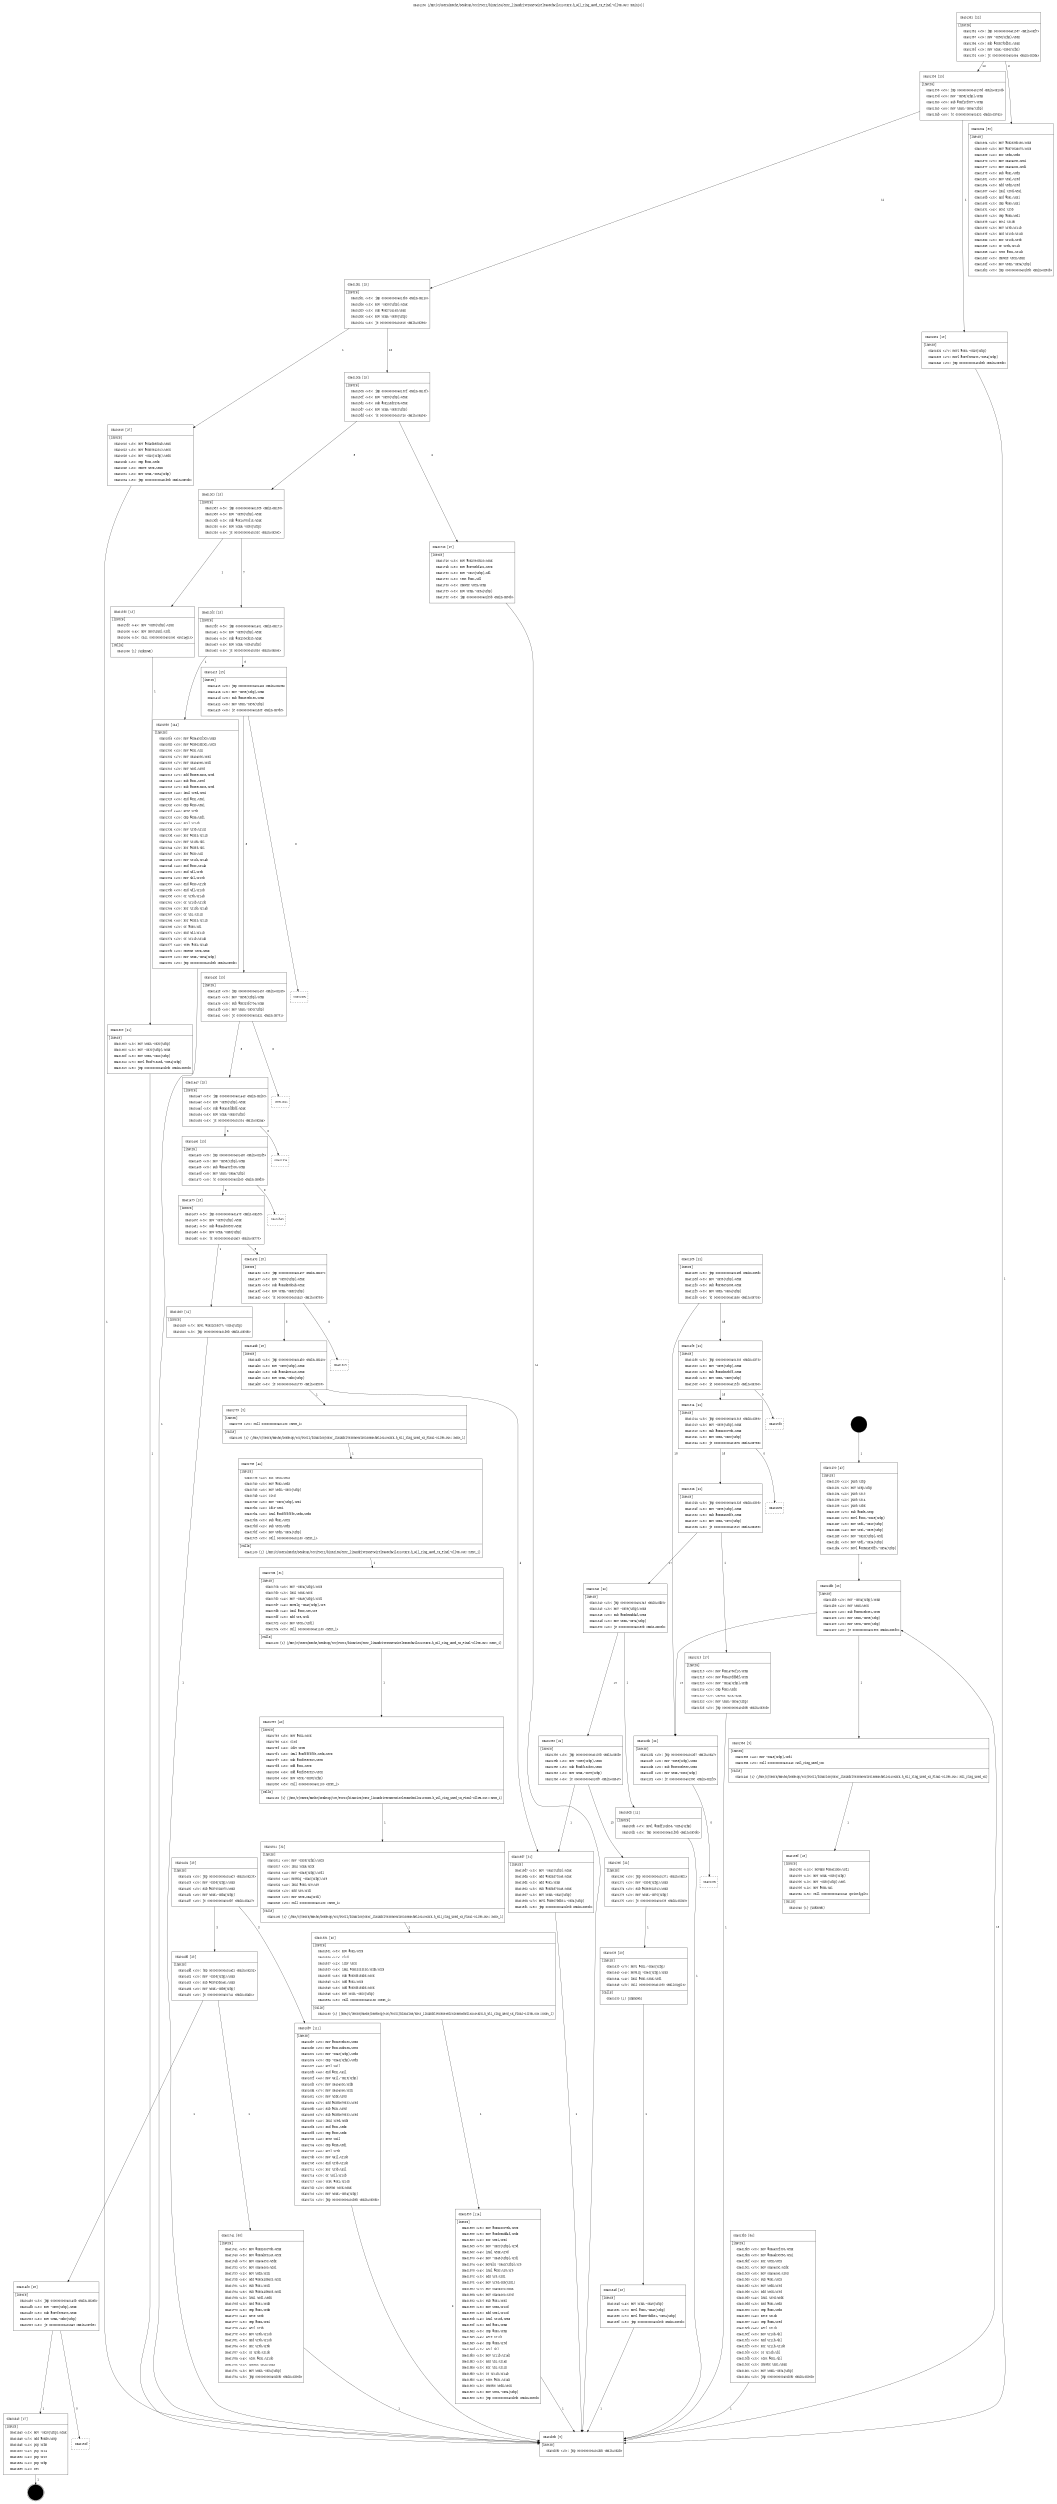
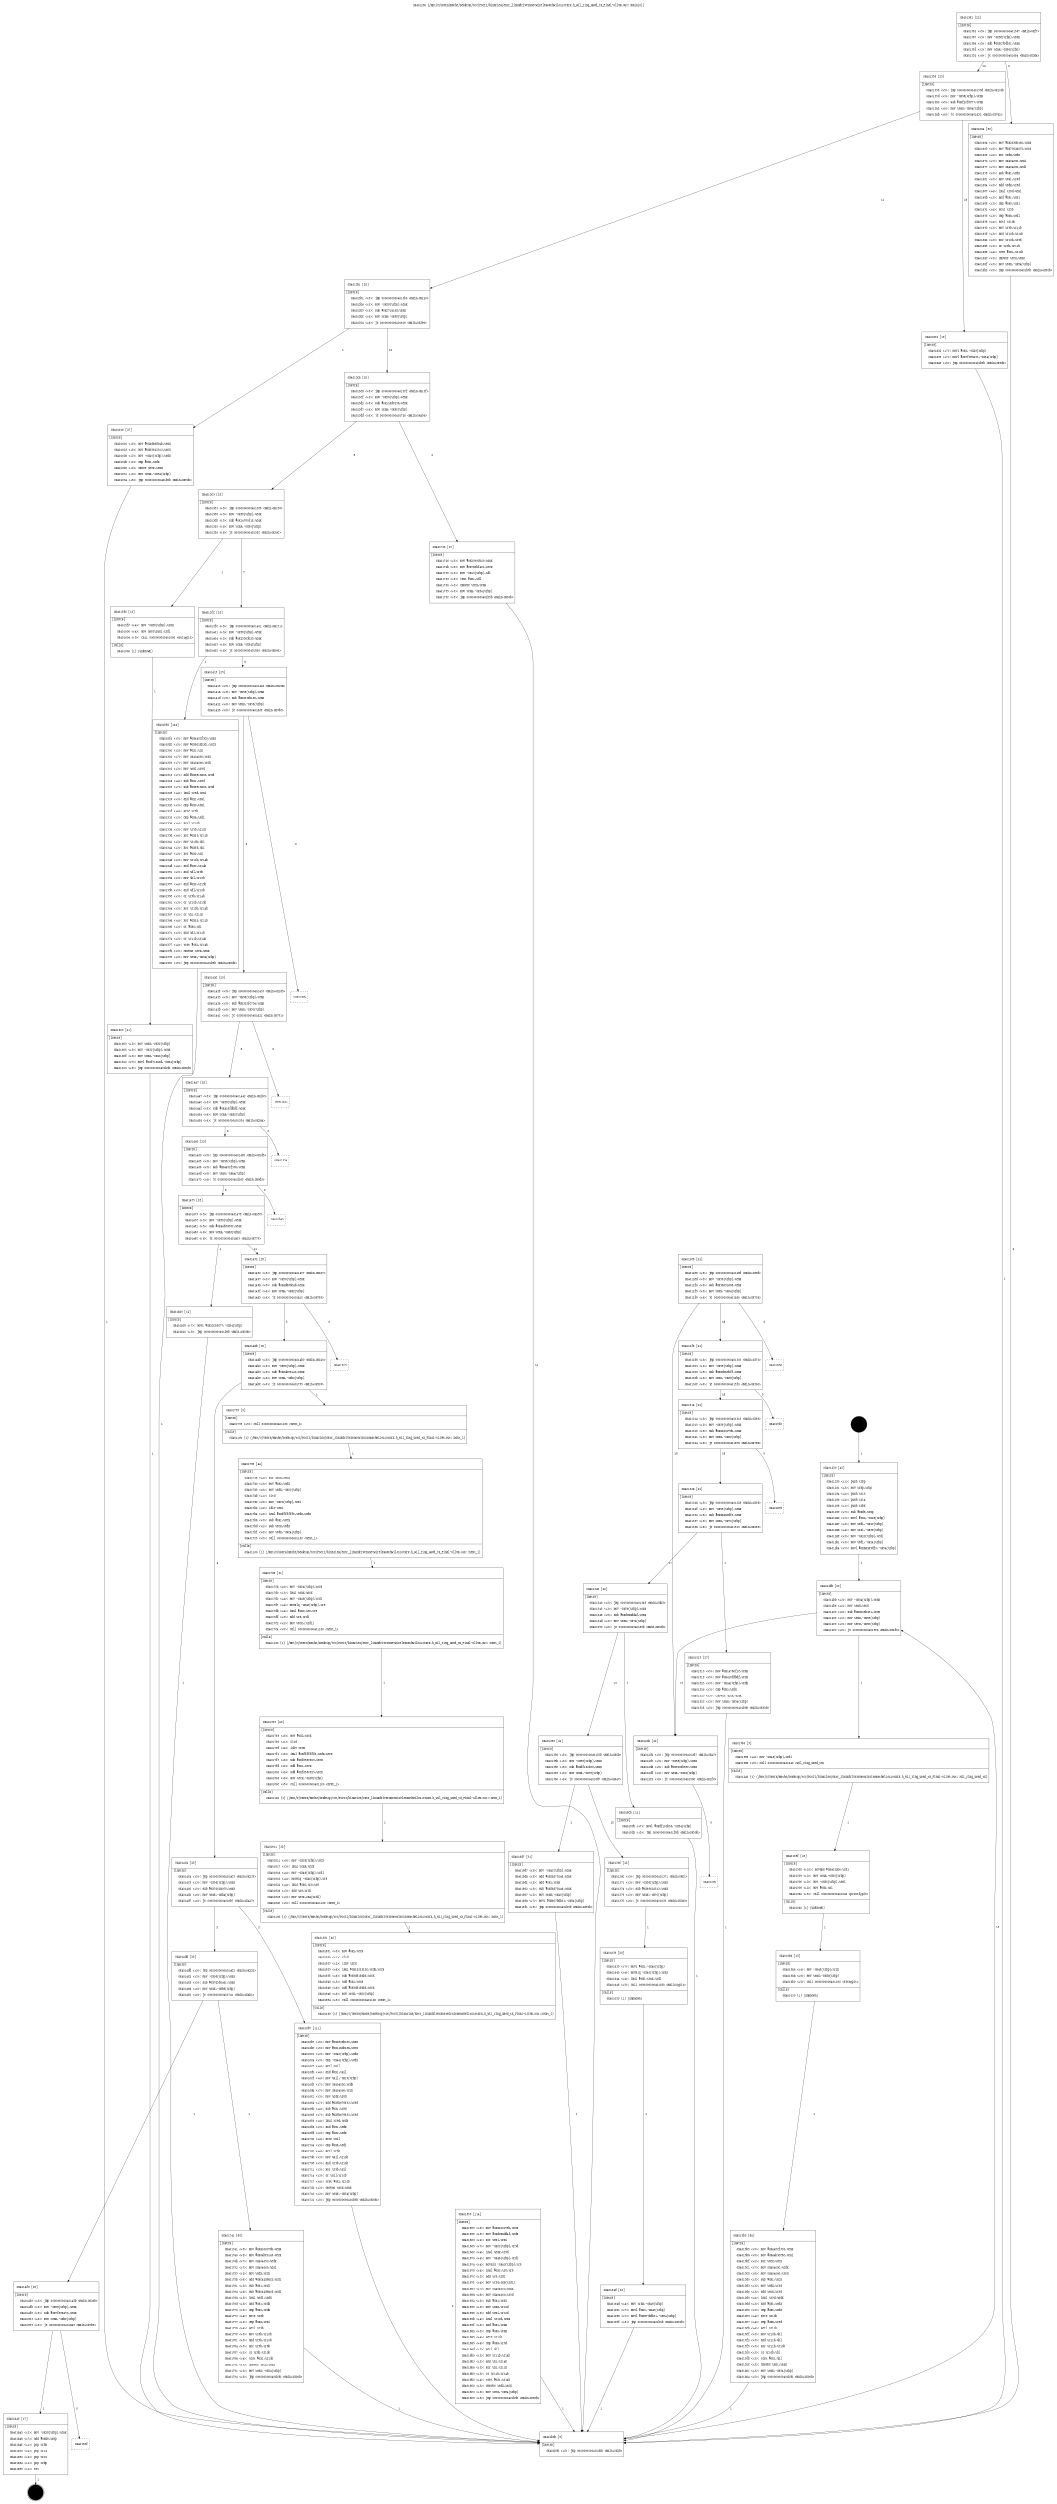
edge "0x401398 [25]" -> "0x401a32 [19]": label " 1" -> " 16"
edge "0x401479 [25]" -> "0x401492 [25]": label " 5" -> " 11"
node "0x401a56": added
edge "0x401664 [83]" -> "0x401b9b [5]": added, label "2"
edge "0x4014ab [25]" -> "0x4018d7 [31]": now "0x4014ab [25]" -> "0x4014c4 [25]"
node "0x4019a6 [15]": added
edge "0x401831 [40]" -> "0x401859 [114]": removed, label "1"
